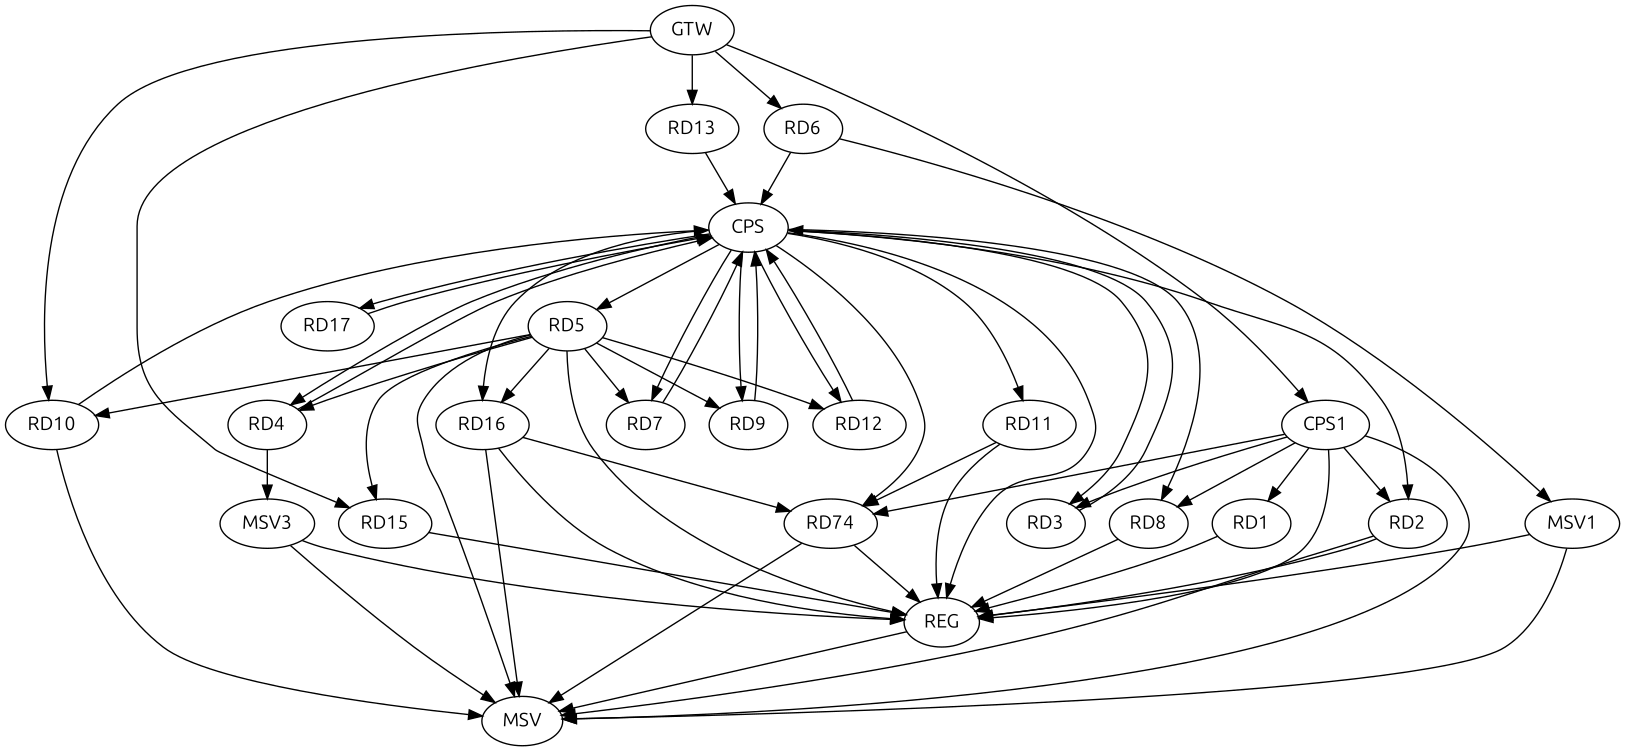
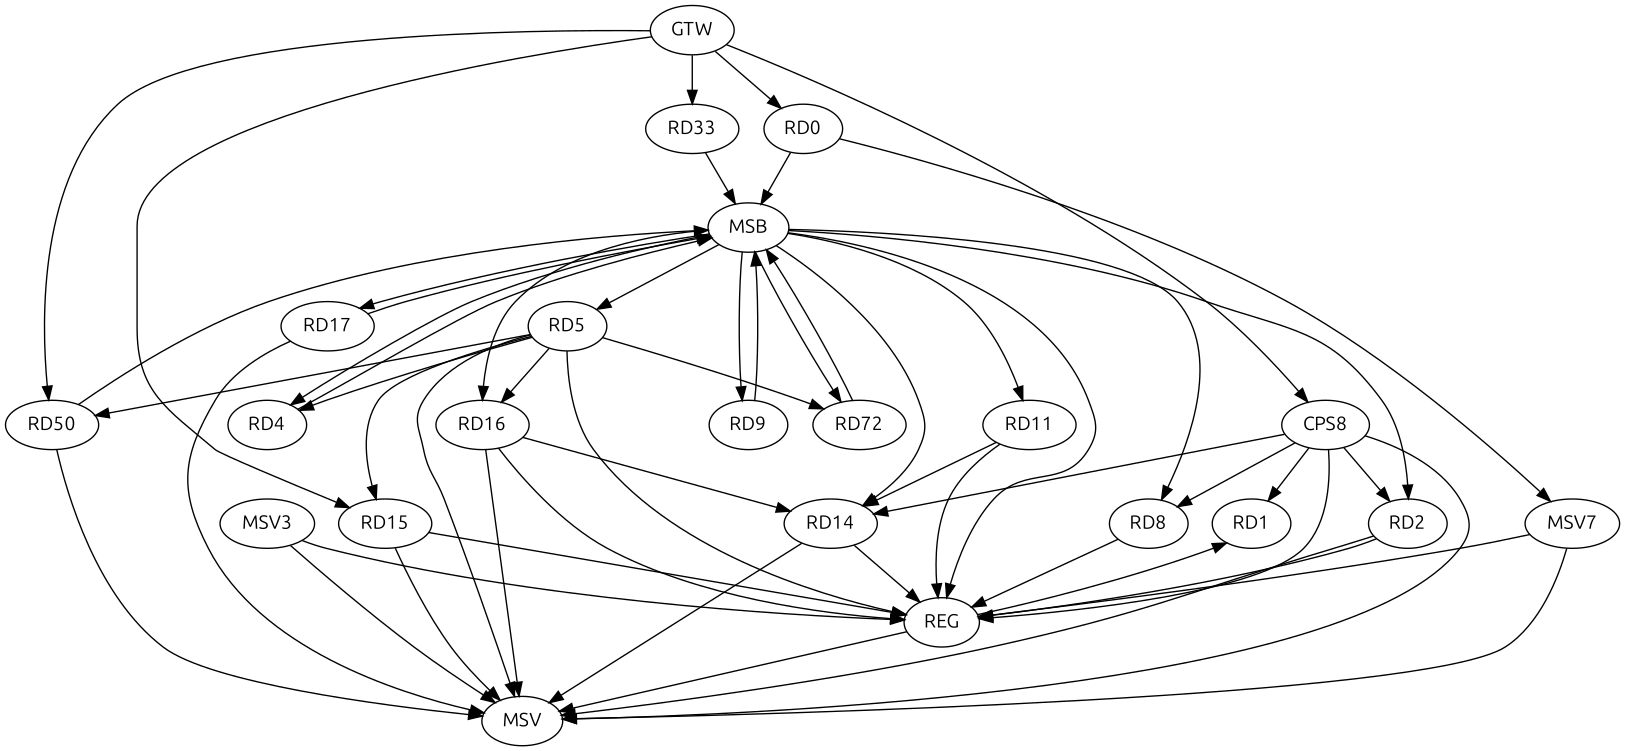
node "RD13": label "RD13" -> "RD33"
node "RD6": label "RD6" -> "RD0"
node "CPS": label "CPS" -> "MSB"
edge "RD5" -> "RD9": removed
node "RD10": label "RD10" -> "RD50"
node "RD7": removed
node "RD12": label "RD12" -> "RD72"
node "CPS1": label "CPS1" -> "CPS8"
edge "RD4" -> "MSV3": removed
node "RD74": label "RD74" -> "RD14"
node "RD3": removed
node "MSV1": label "MSV1" -> "MSV7"
edge "RD17" -> "MSV": added
edge "RD1" -> "REG": reversed
edge "RD15" -> "MSV": added
